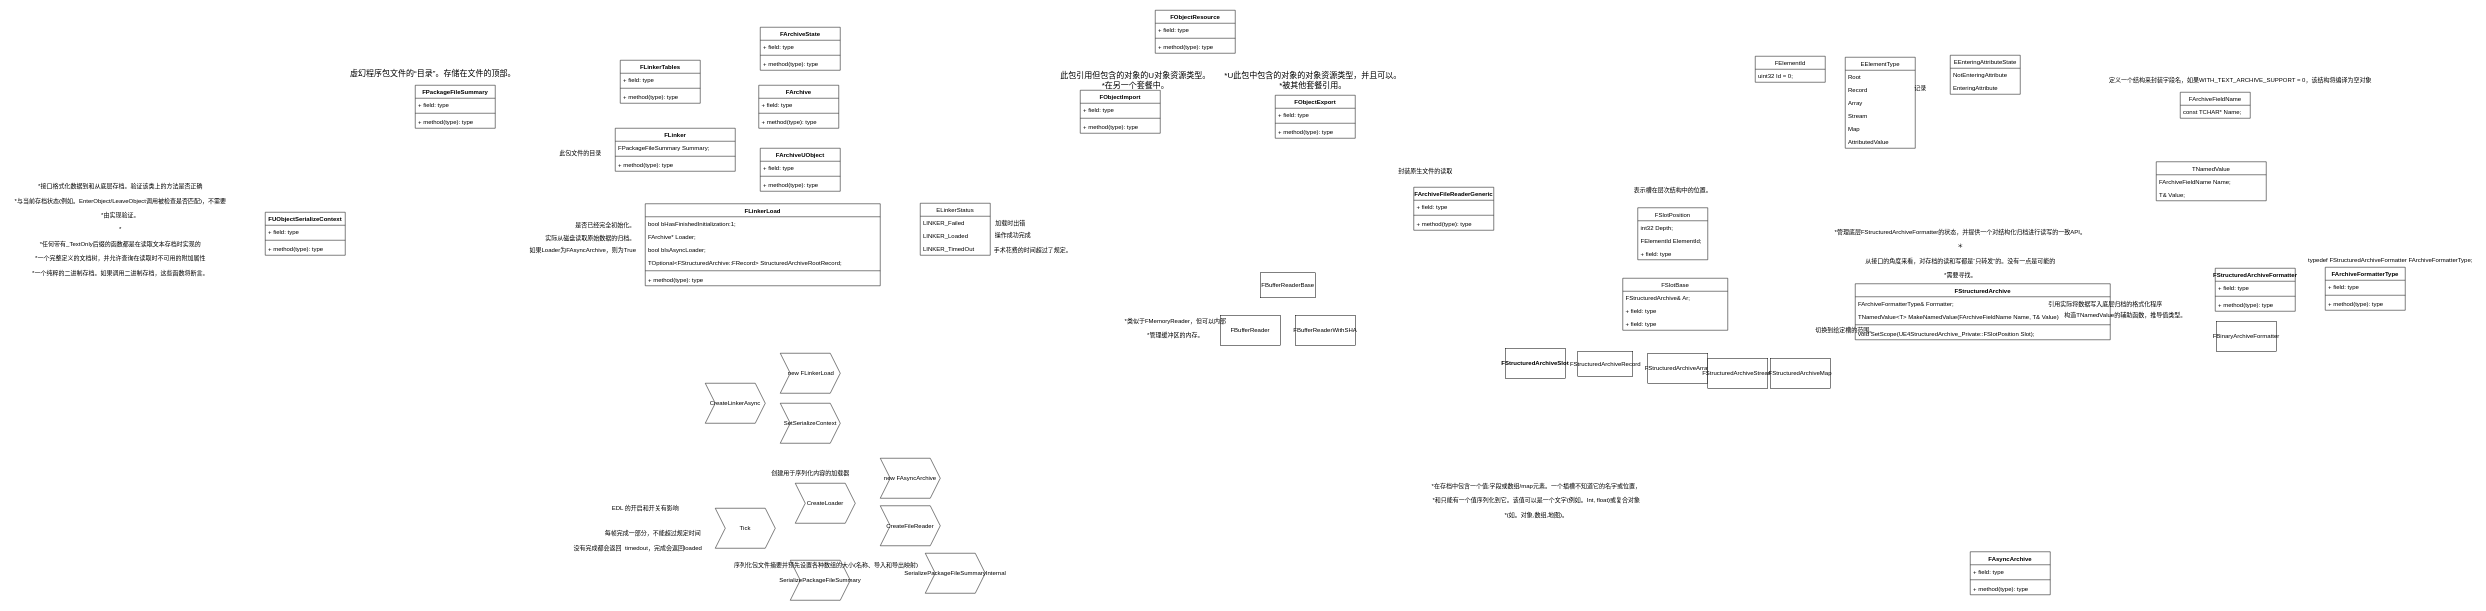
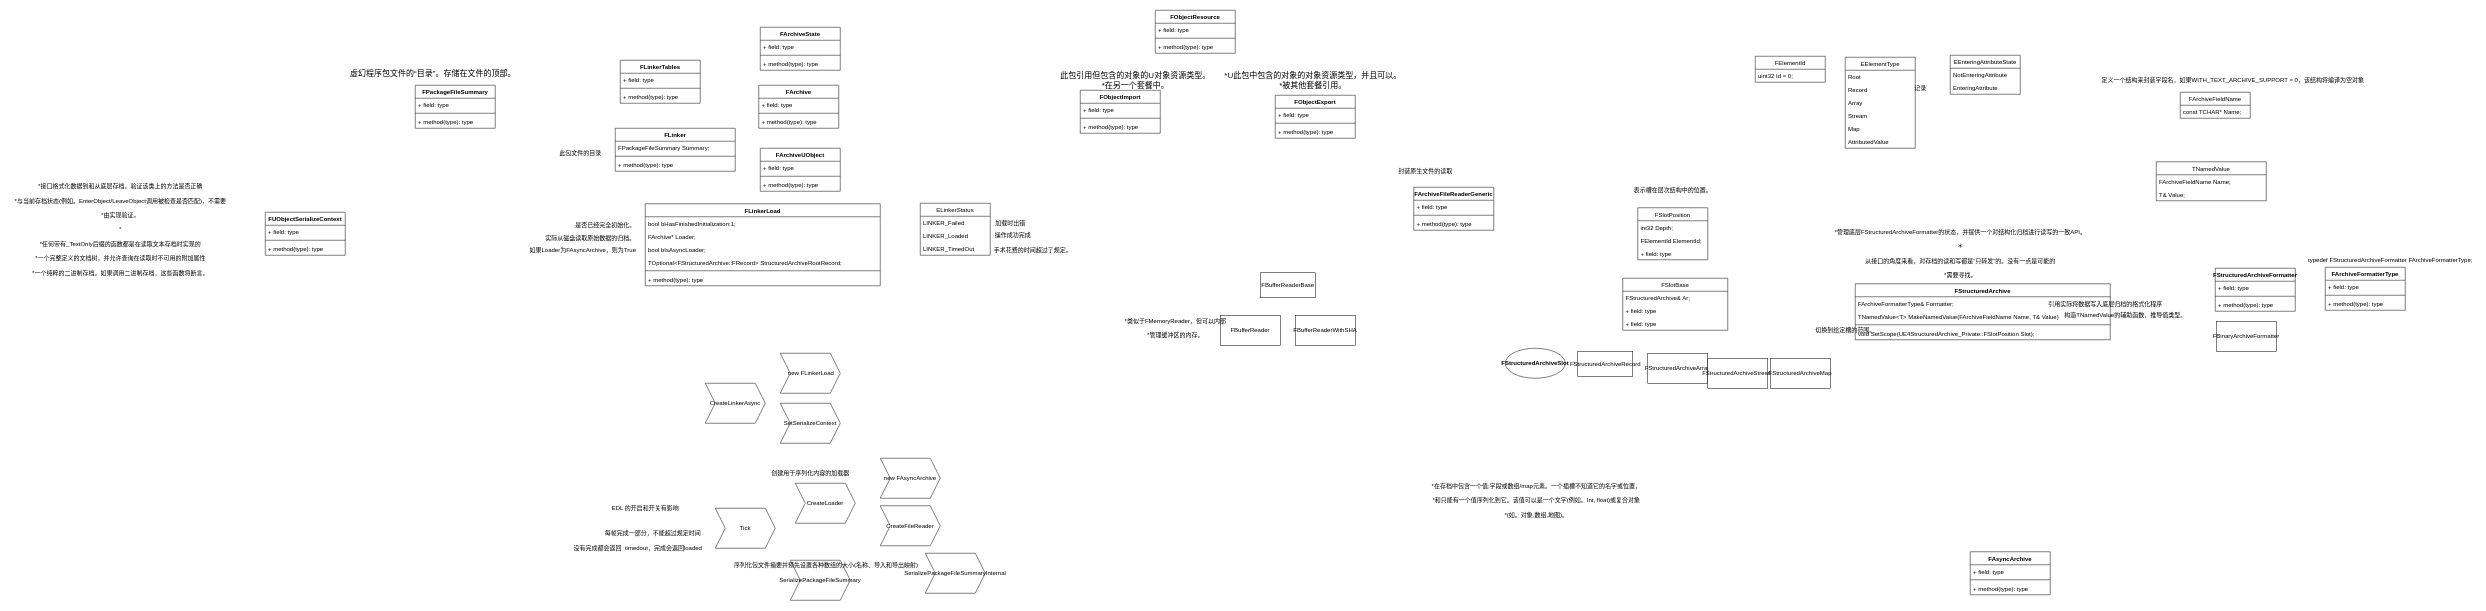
node "定义一个结构来封装字段名，如果WITH_TEXT_ARCHIVE_SUPPORT = 0，该结构将编译为空对象": moved (2240, 80) -> (2233, 80)
node "FStructuredArchiveSlot": shape rectangle -> ellipse
